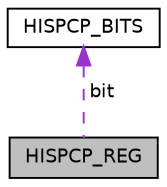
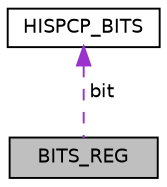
node "HISPCP_REG": label "HISPCP_REG" -> "BITS_REG"
